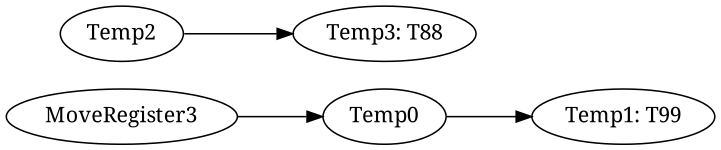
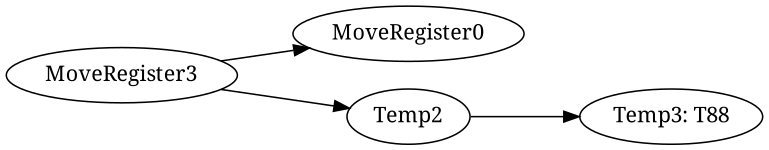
edge "MoveRegister3" -> "Temp2": added
node "Temp0": label "Temp0" -> "MoveRegister0"
node "Temp1: T99": removed
